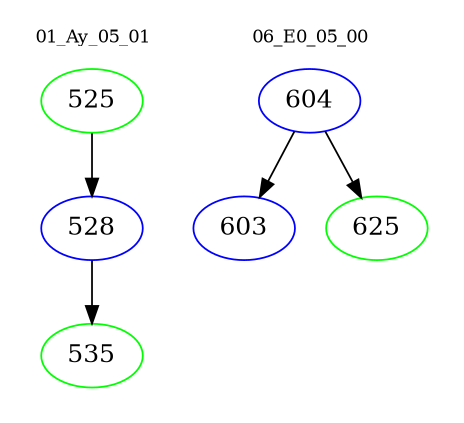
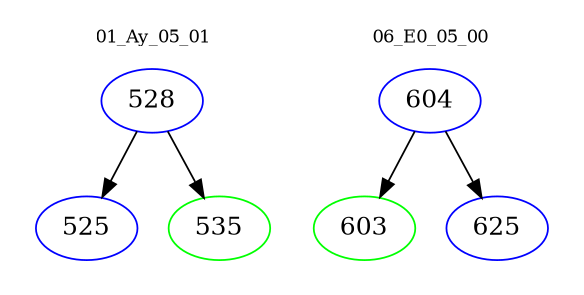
node "525": color green -> blue
edge "525" -> "528": reversed
node "603": color blue -> green
node "625": color green -> blue
